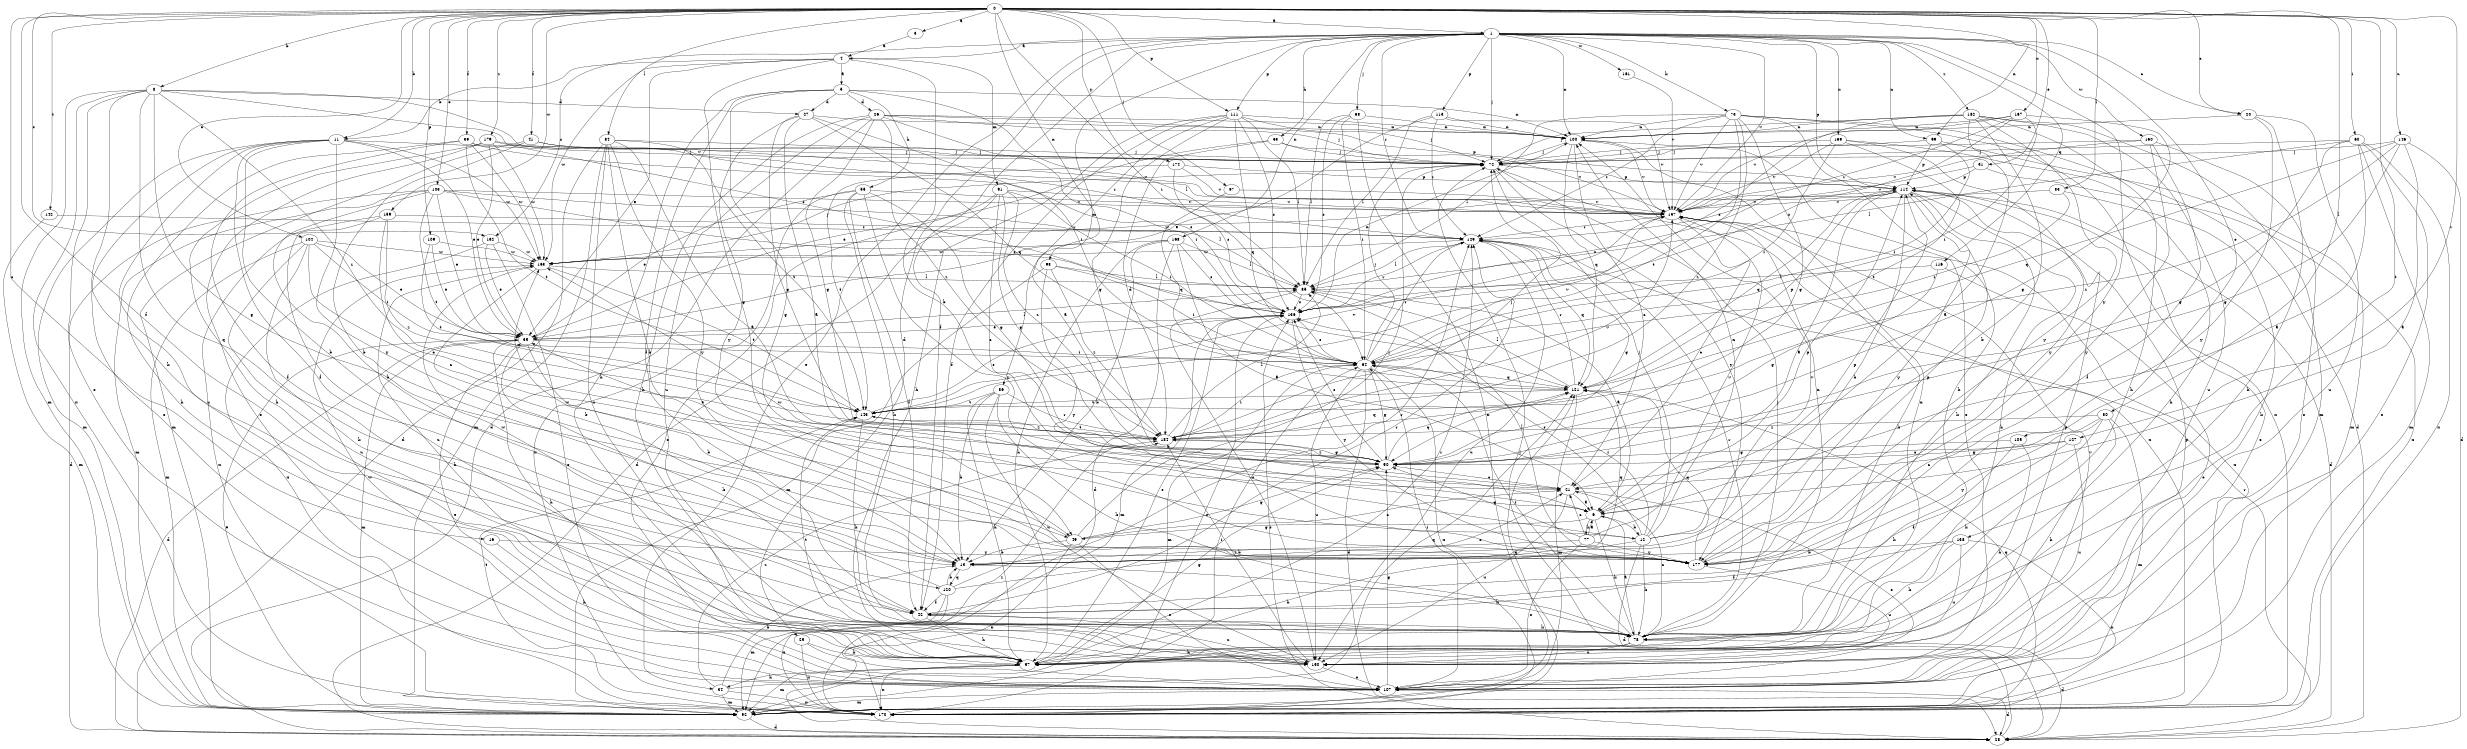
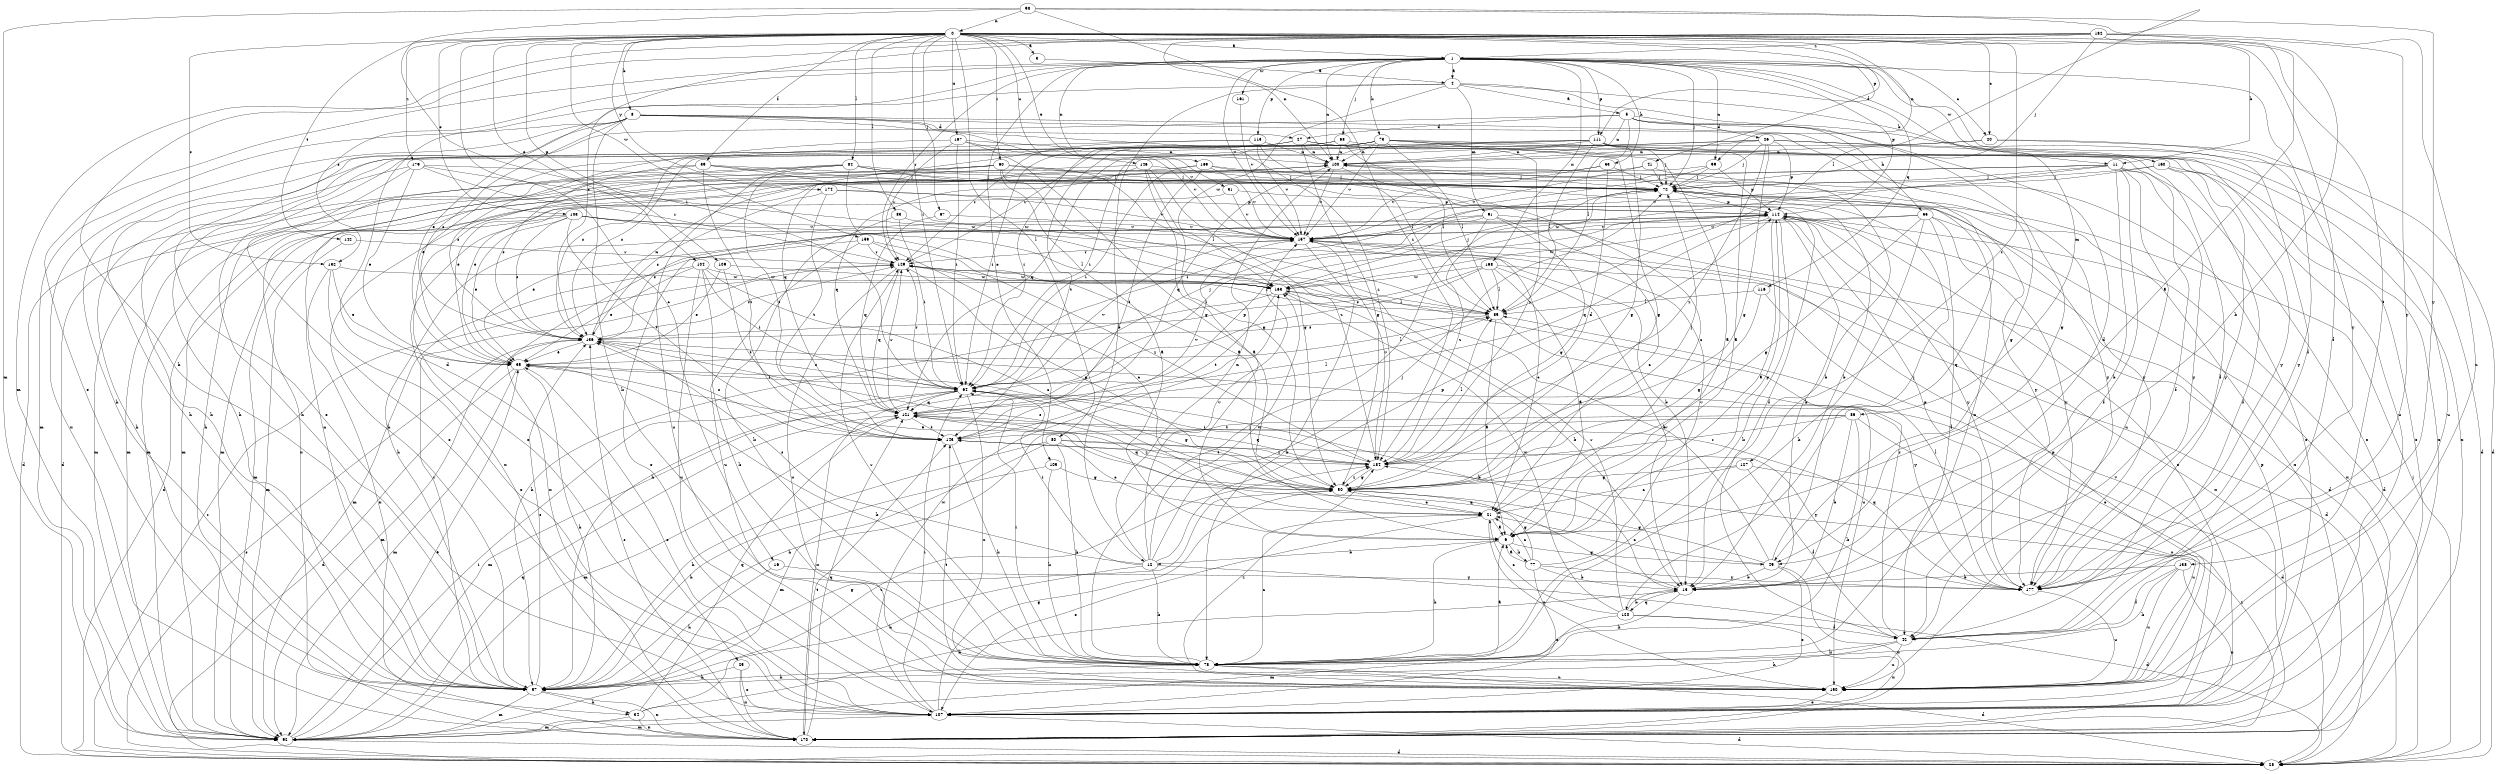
edge "1" -> "182": reversed
edge "0" -> "98": reversed
edge "5" -> "49": label "g" -> "d"
